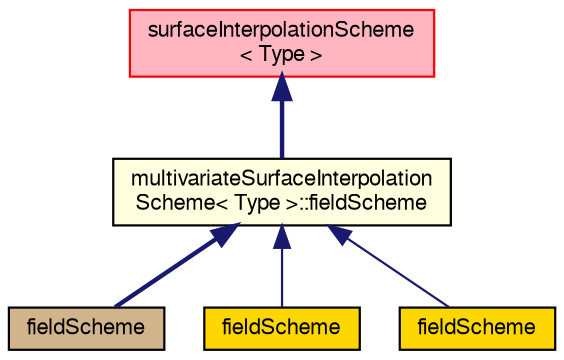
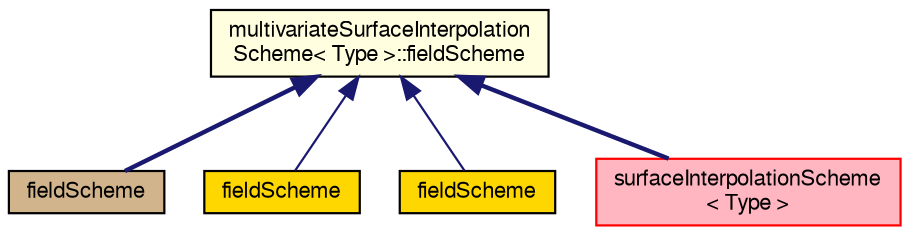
edge "multivariateSurfaceInterpolation Scheme< Type >::fieldScheme" -> "surfaceInterpolationScheme < Type >": reversed
